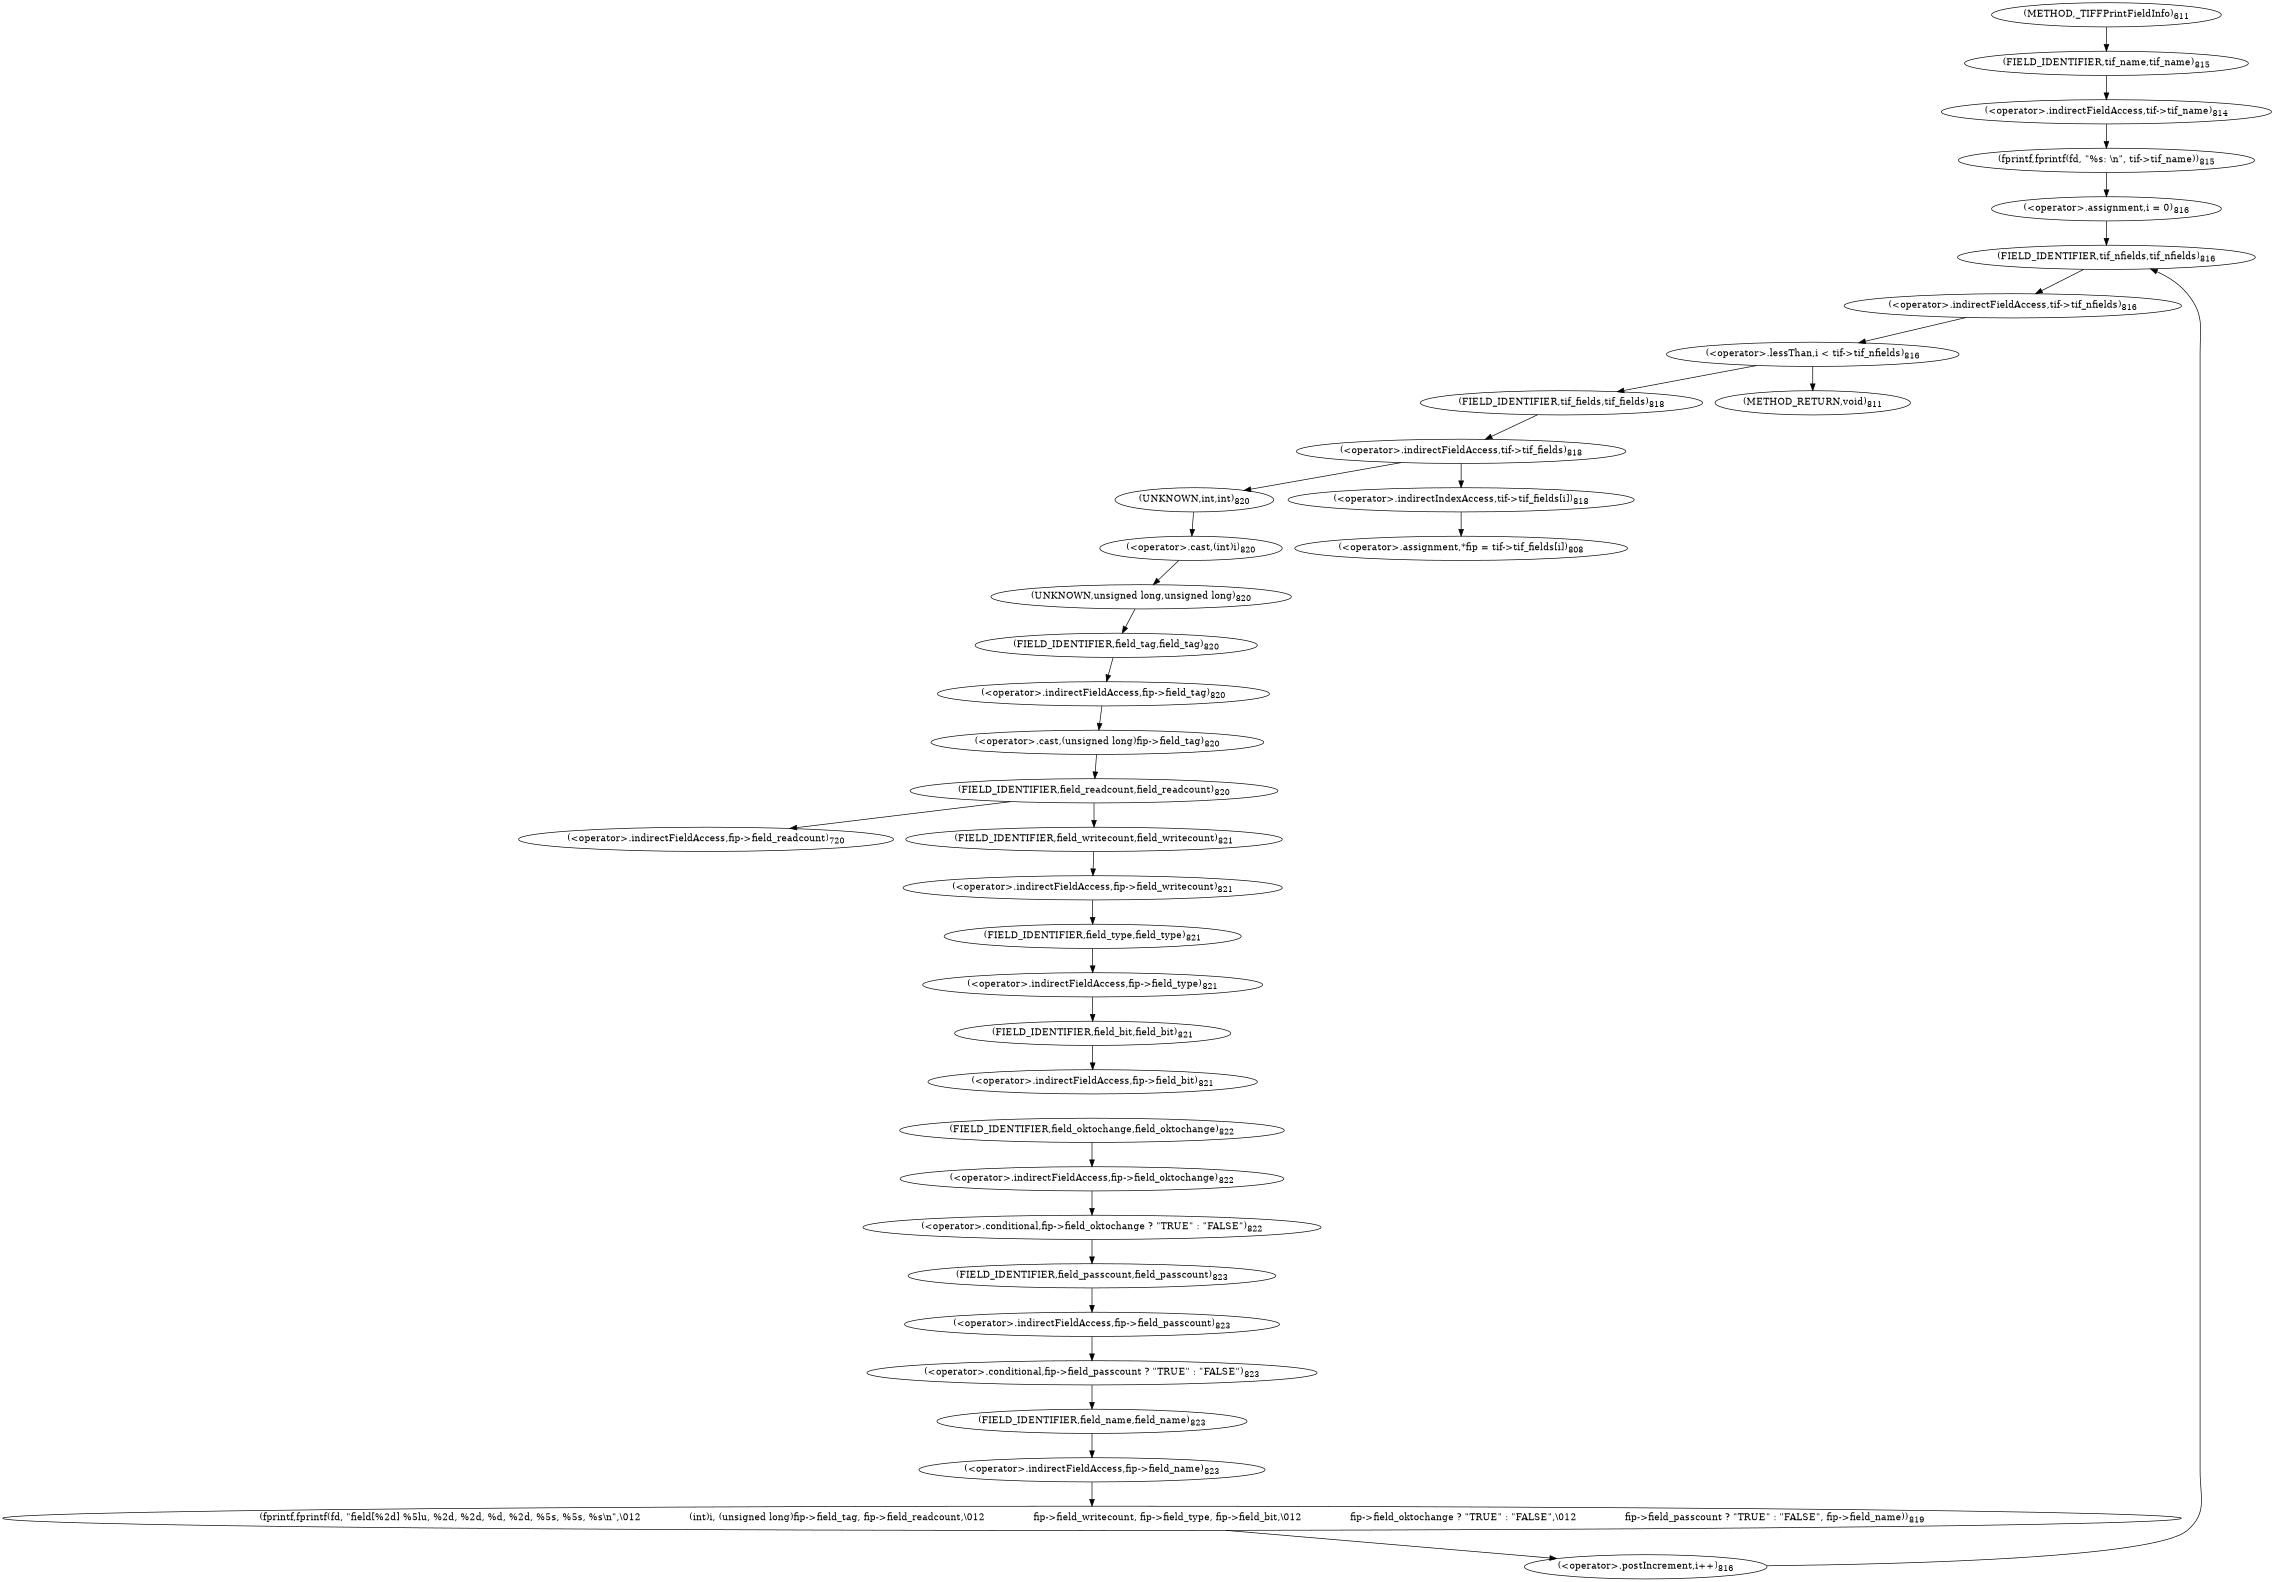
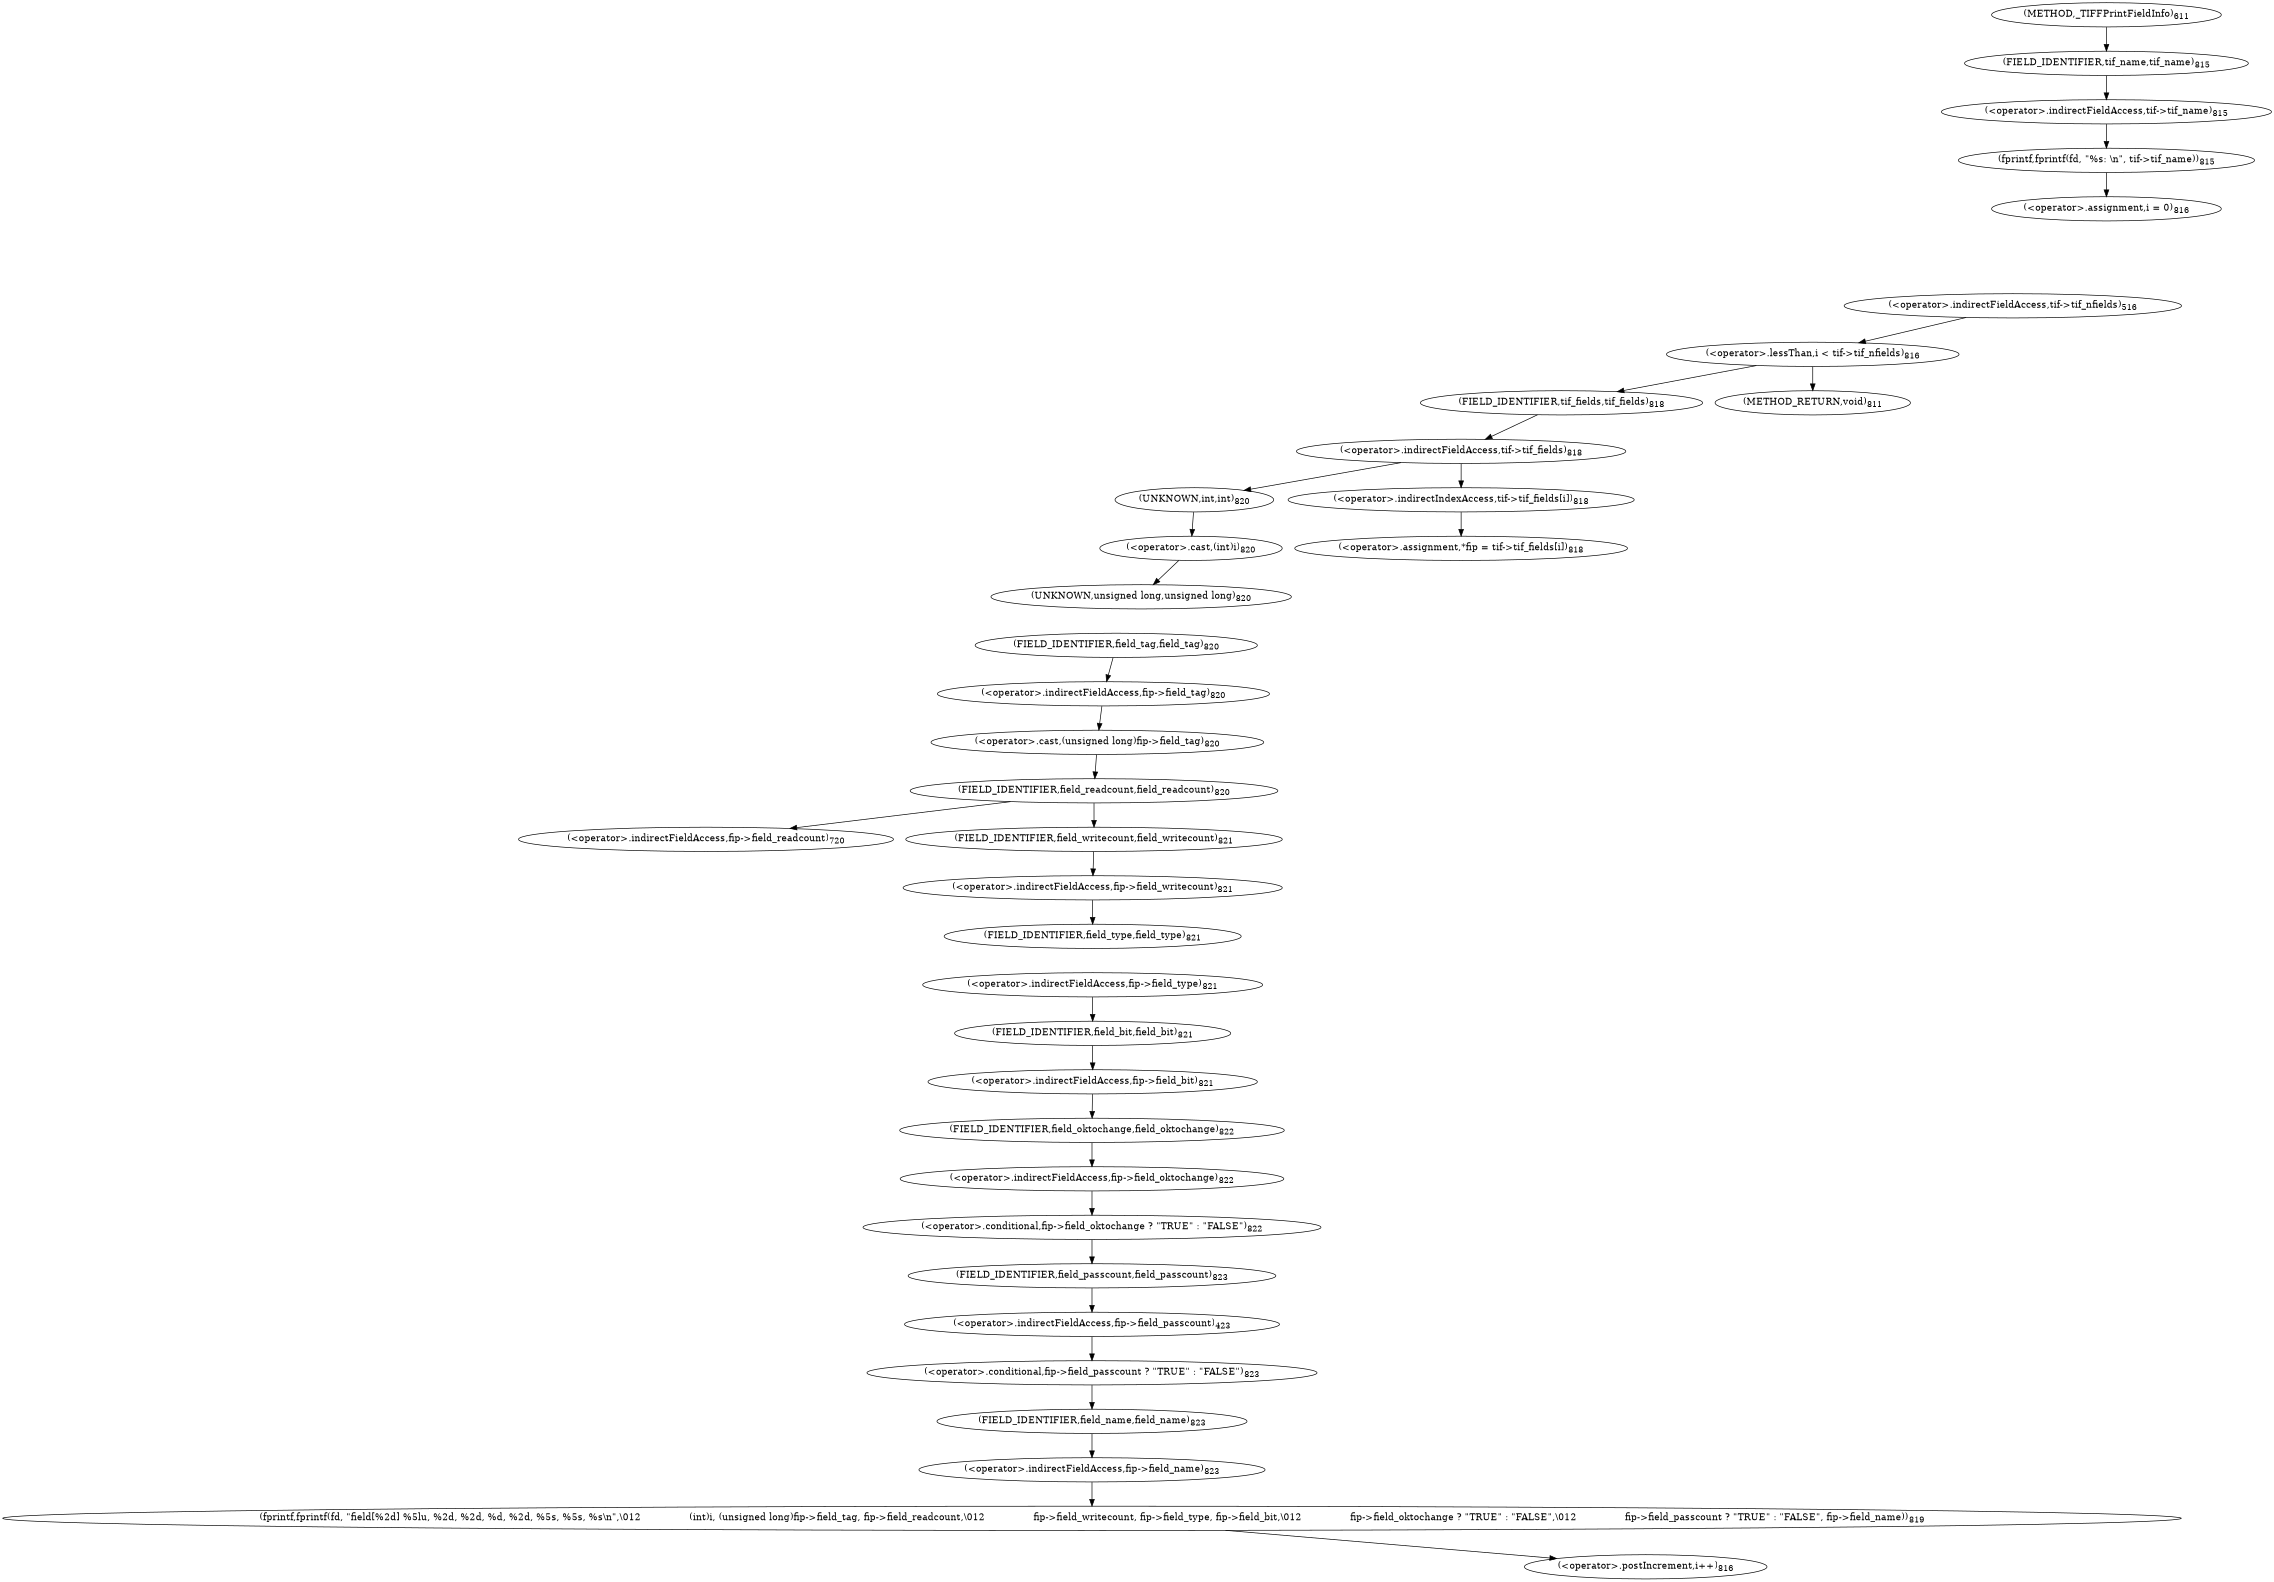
node "(<operator>.indirectFieldAccess,tif->tif_name)": text "814" -> "815"
node "(FIELD_IDENTIFIER,tif_nfields,tif_nfields)": removed
node "(<operator>.indirectFieldAccess,tif->tif_nfields)": text "816" -> "516"
node "(<operator>.assignment,*fip = tif->tif_fields[i])": text "808" -> "818"
edge "(UNKNOWN,unsigned long,unsigned long)" -> "(FIELD_IDENTIFIER,field_tag,field_tag)": removed
edge "(FIELD_IDENTIFIER,field_type,field_type)" -> "(<operator>.indirectFieldAccess,fip->field_type)": removed
edge "(<operator>.indirectFieldAccess,fip->field_bit)" -> "(FIELD_IDENTIFIER,field_oktochange,field_oktochange)": added
node "(<operator>.indirectFieldAccess,fip->field_passcount)": text "823" -> "423"
